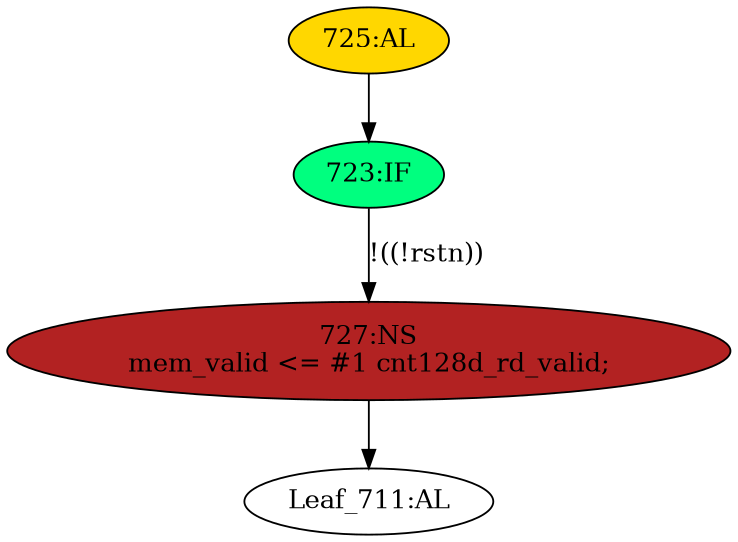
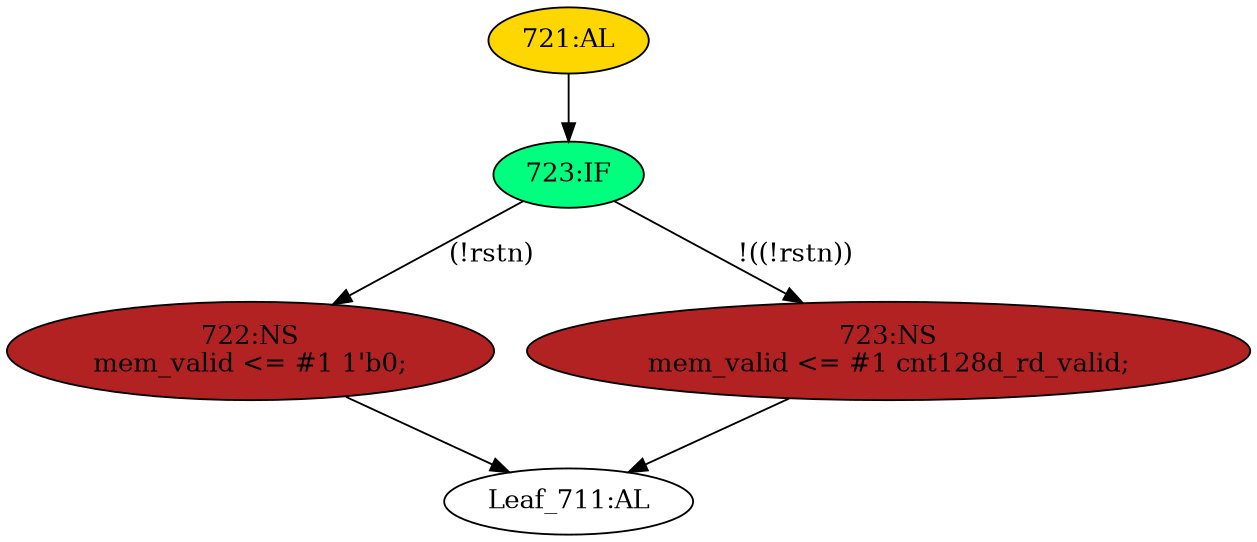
node "725:AL": label "725:AL" -> "721:AL"
node "722:NS mem_valid <= #1 1'b0;": added
node "727:NS mem_valid <= #1 cnt128d_rd_valid;": label "727:NS mem_valid <= #1 cnt128d_rd_valid;" -> "723:NS mem_valid <= #1 cnt128d_rd_valid;"
